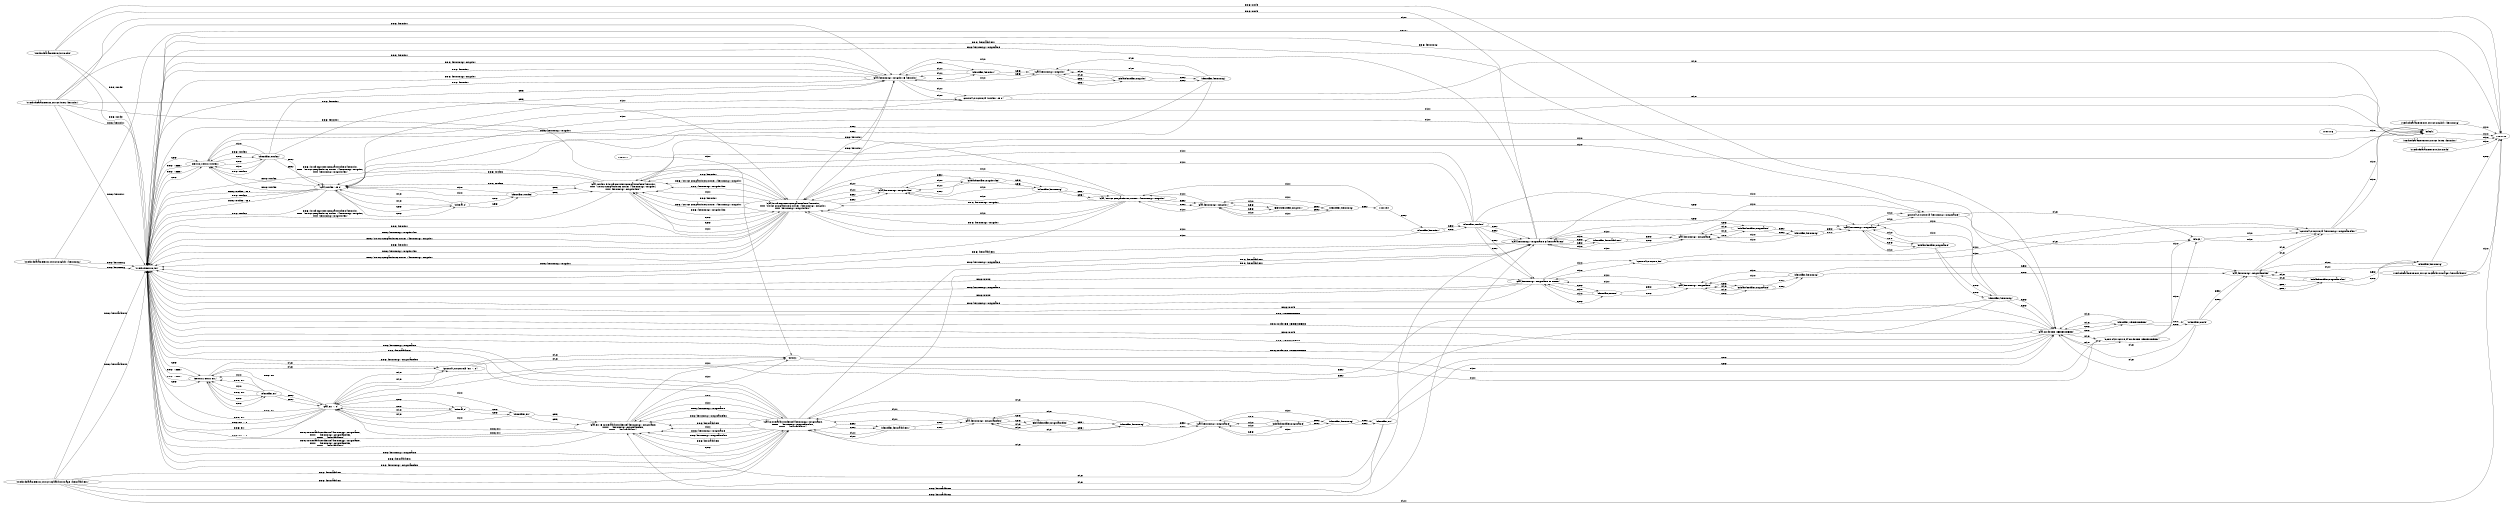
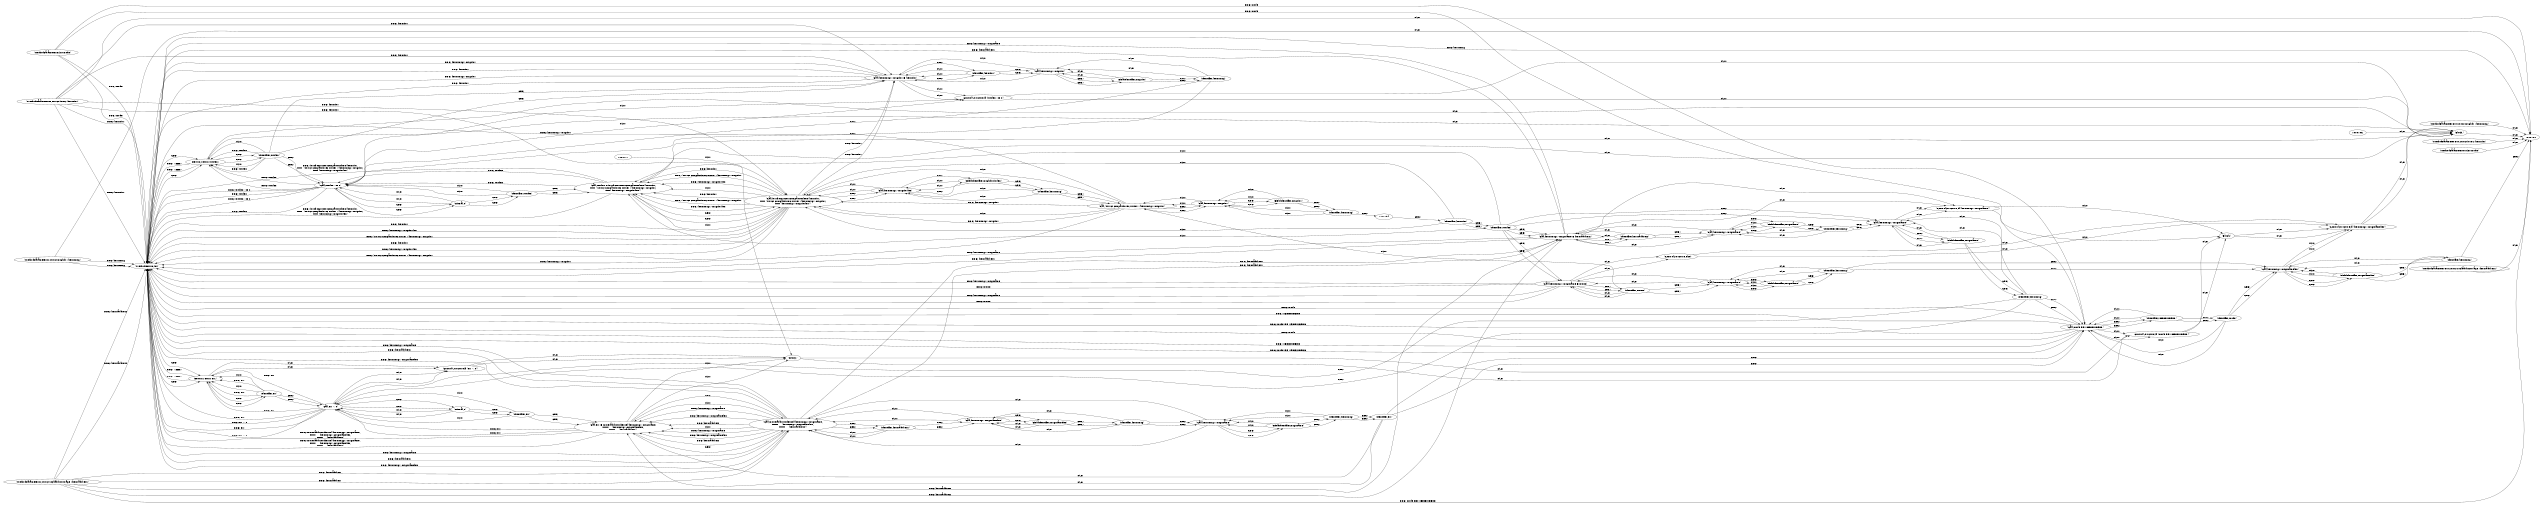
edge "(MethodParameterIn,struct msghdr *kern_msg)" -> "1000100": label "READ: " -> "AST: "
node "(FieldIdentifier,msg_iovlen)": label "(FieldIdentifier,msg_iovlen)" -> "(FieldIdentifier,msghdr_iovlen)"
edge "1000154" -> "(Call,(struct compat_iovec __user *)kern_msg->msg_iov)": now "(Identifier,NULL)" -> "(Call,(struct compat_iovec __user *)kern_msg->msg_iov)"
node "(ControlStructure,int)": label "(ControlStructure,int)" -> "(ControlStructure,else)"
edge "(MethodParameterIn,struct sockaddr_storage *kern_address)" -> "1000100": label "AST: " -> "DDG: mode == VERIFY_READ"
